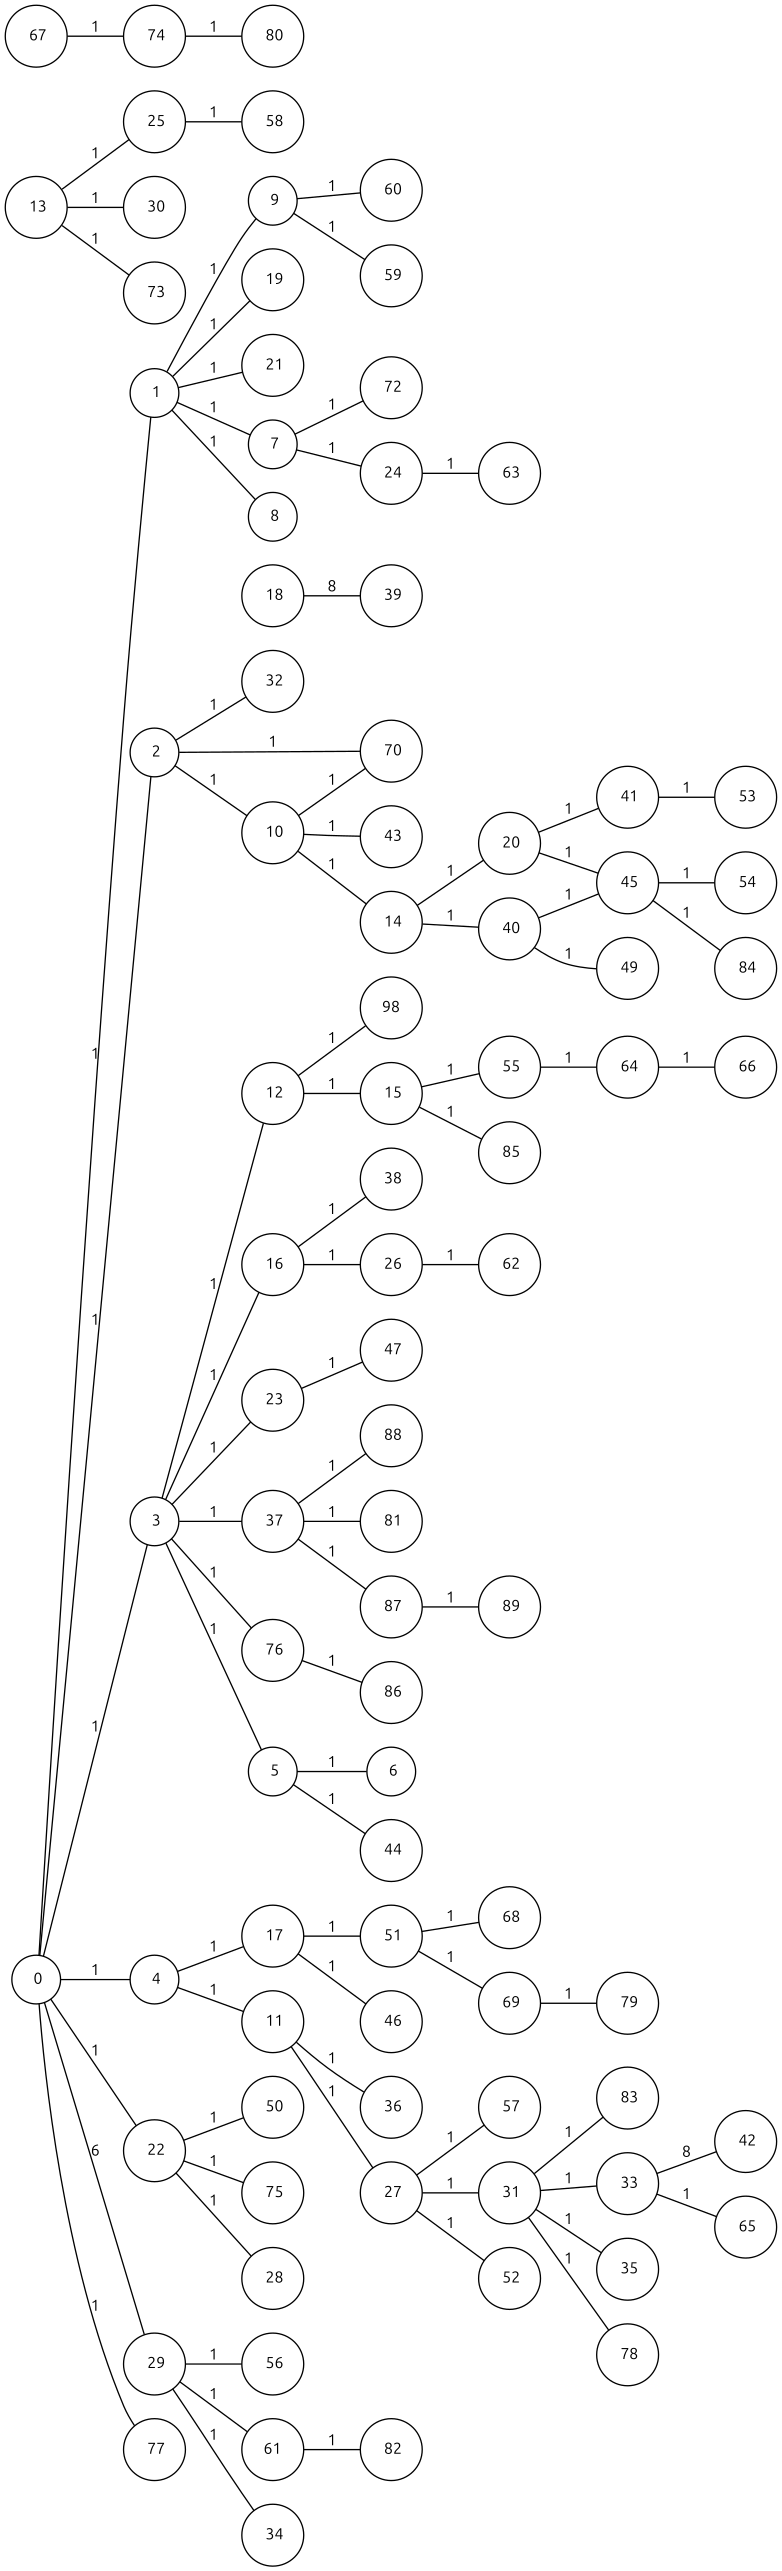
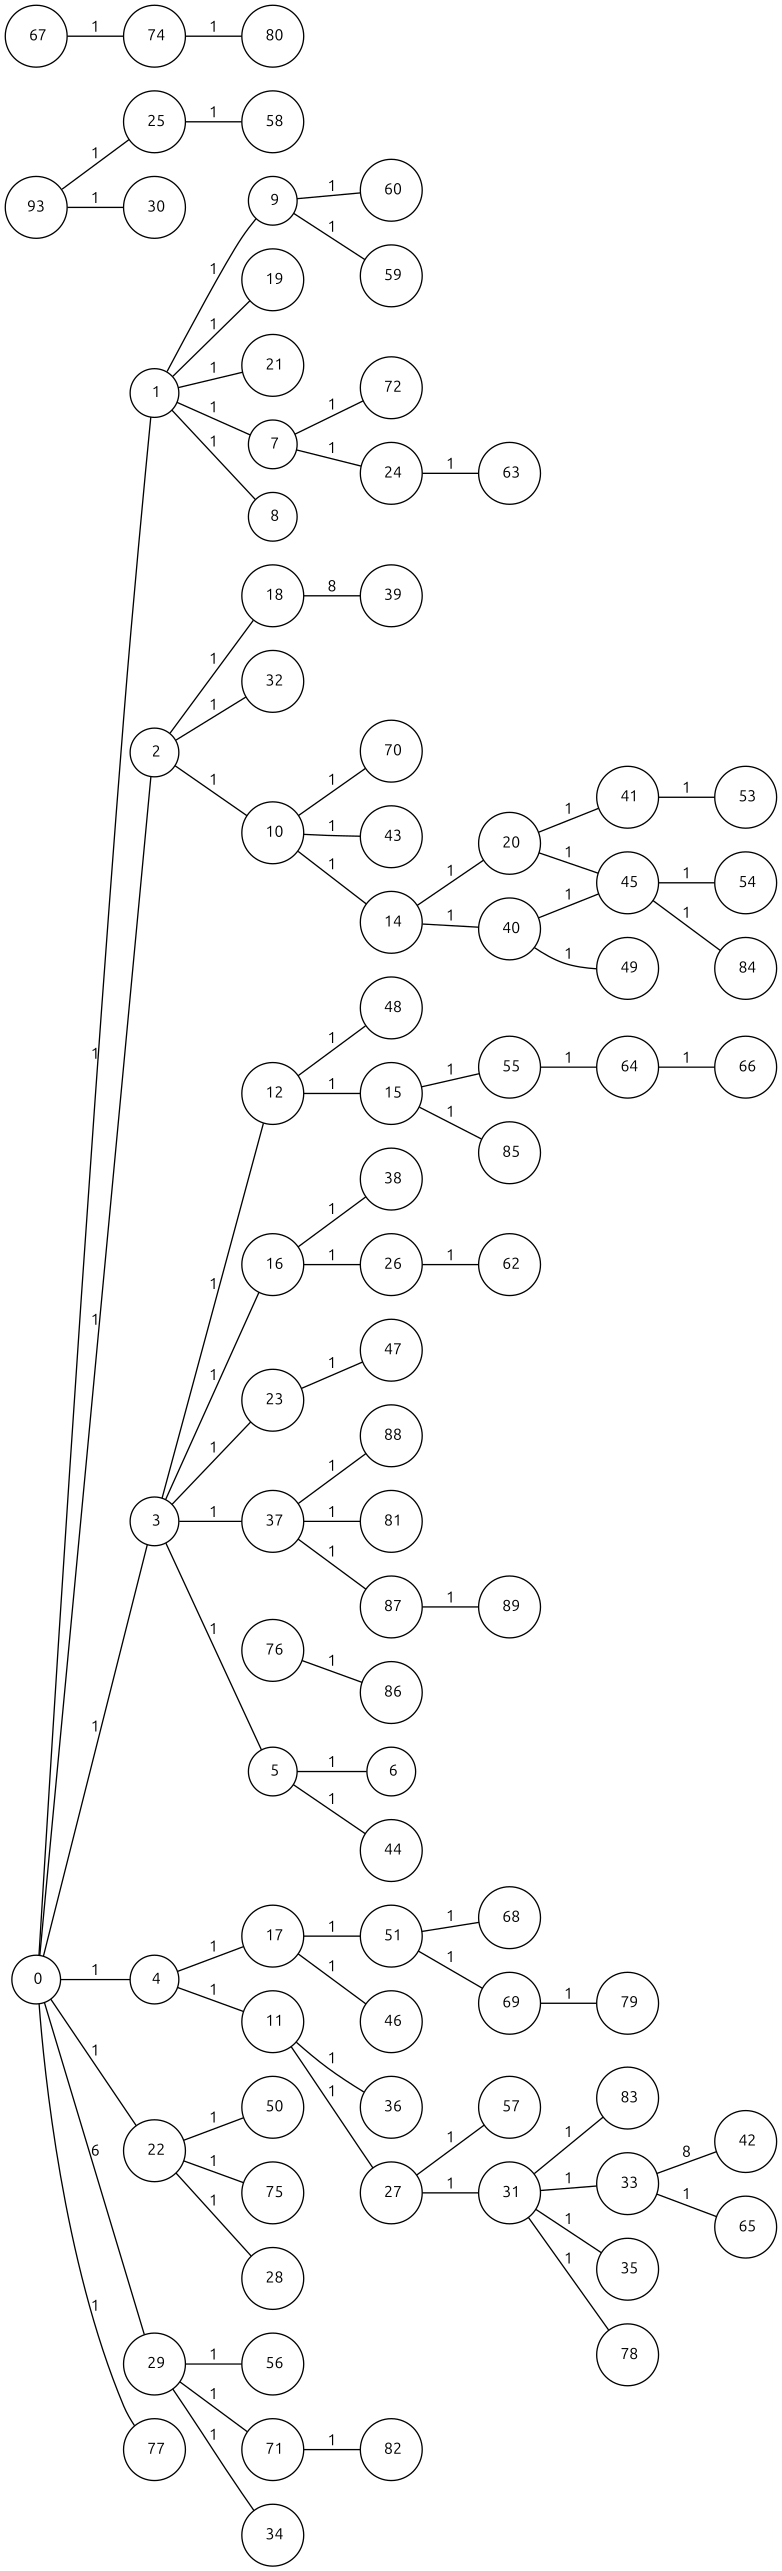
node "13": label "13" -> "93"
node "73": removed
edge "70" -- "2": now "18" -- "2"
node "98": label "98" -> "48"
edge "3" -- "76": removed, label "1"
node "52": removed
node "61": label "61" -> "71"
